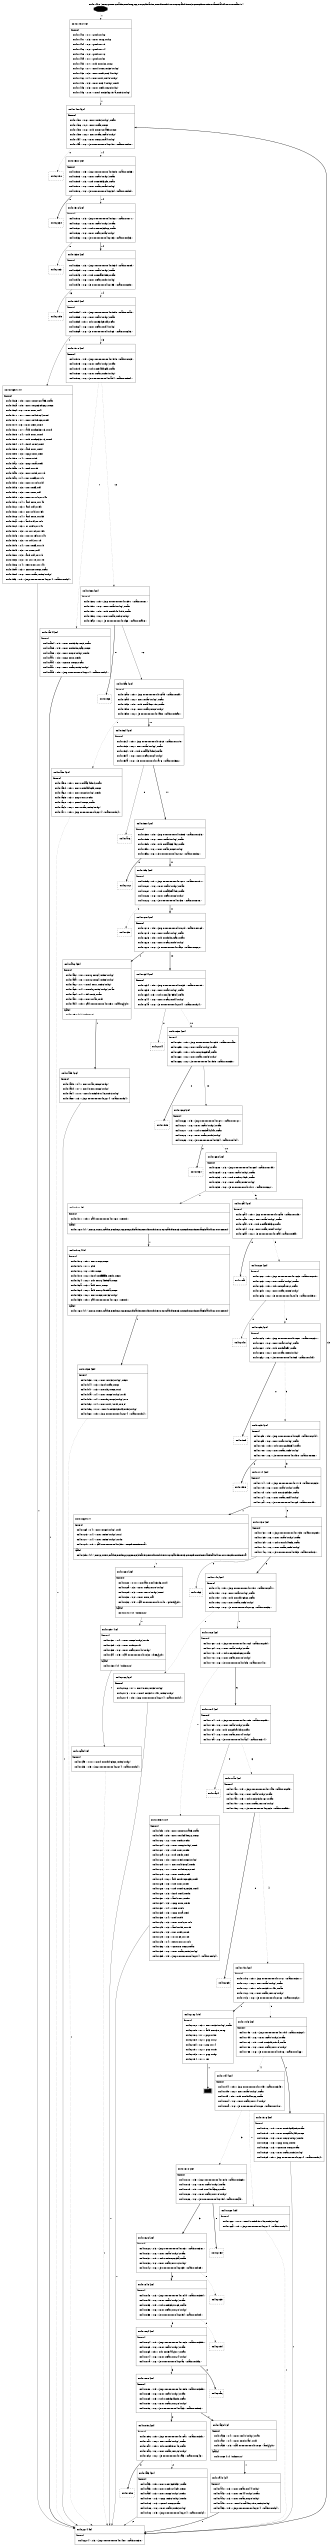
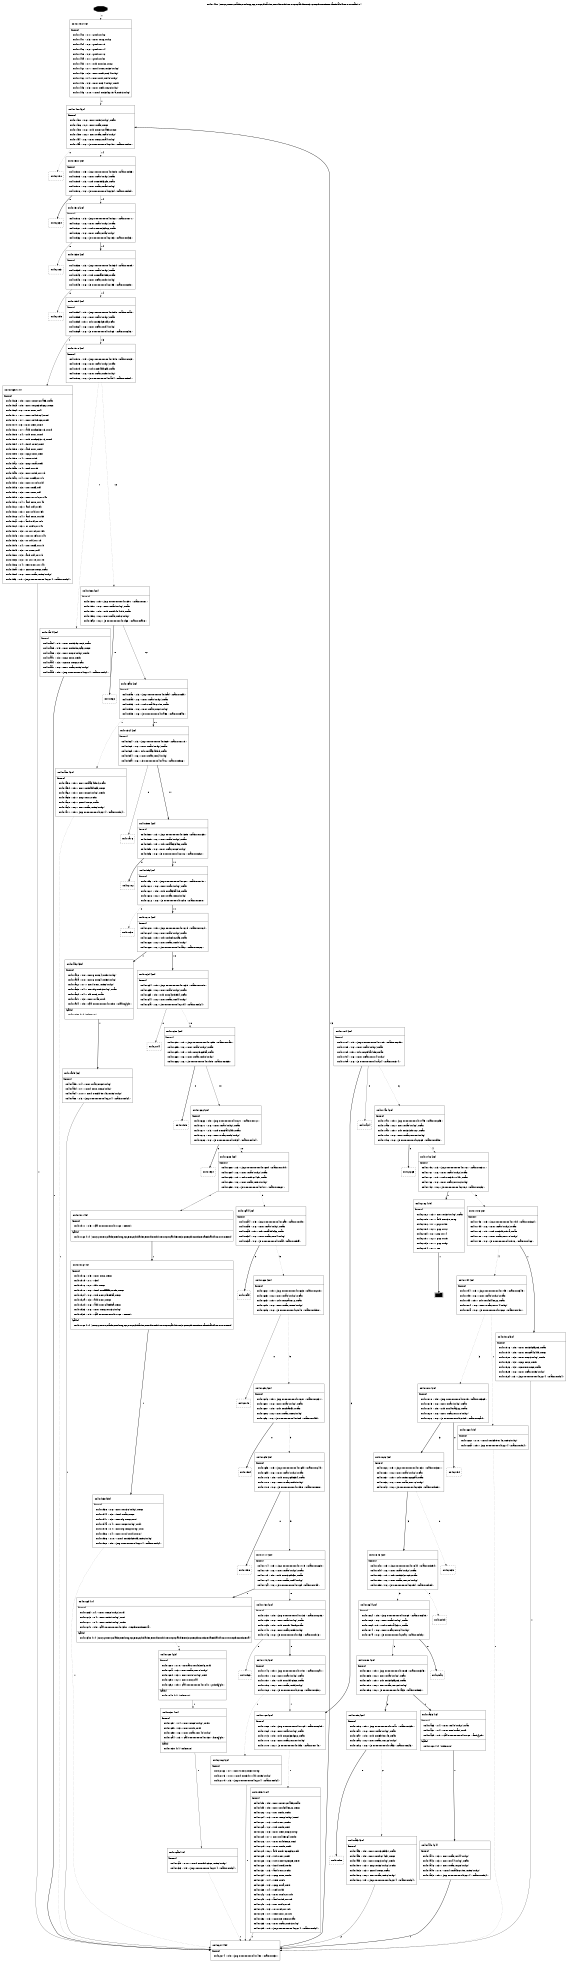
edge "0x401538 [28]" -> "0x402195": label " 13" -> " 0"
edge "0x401768 [28]" -> "0x401784 [28]": reversed
